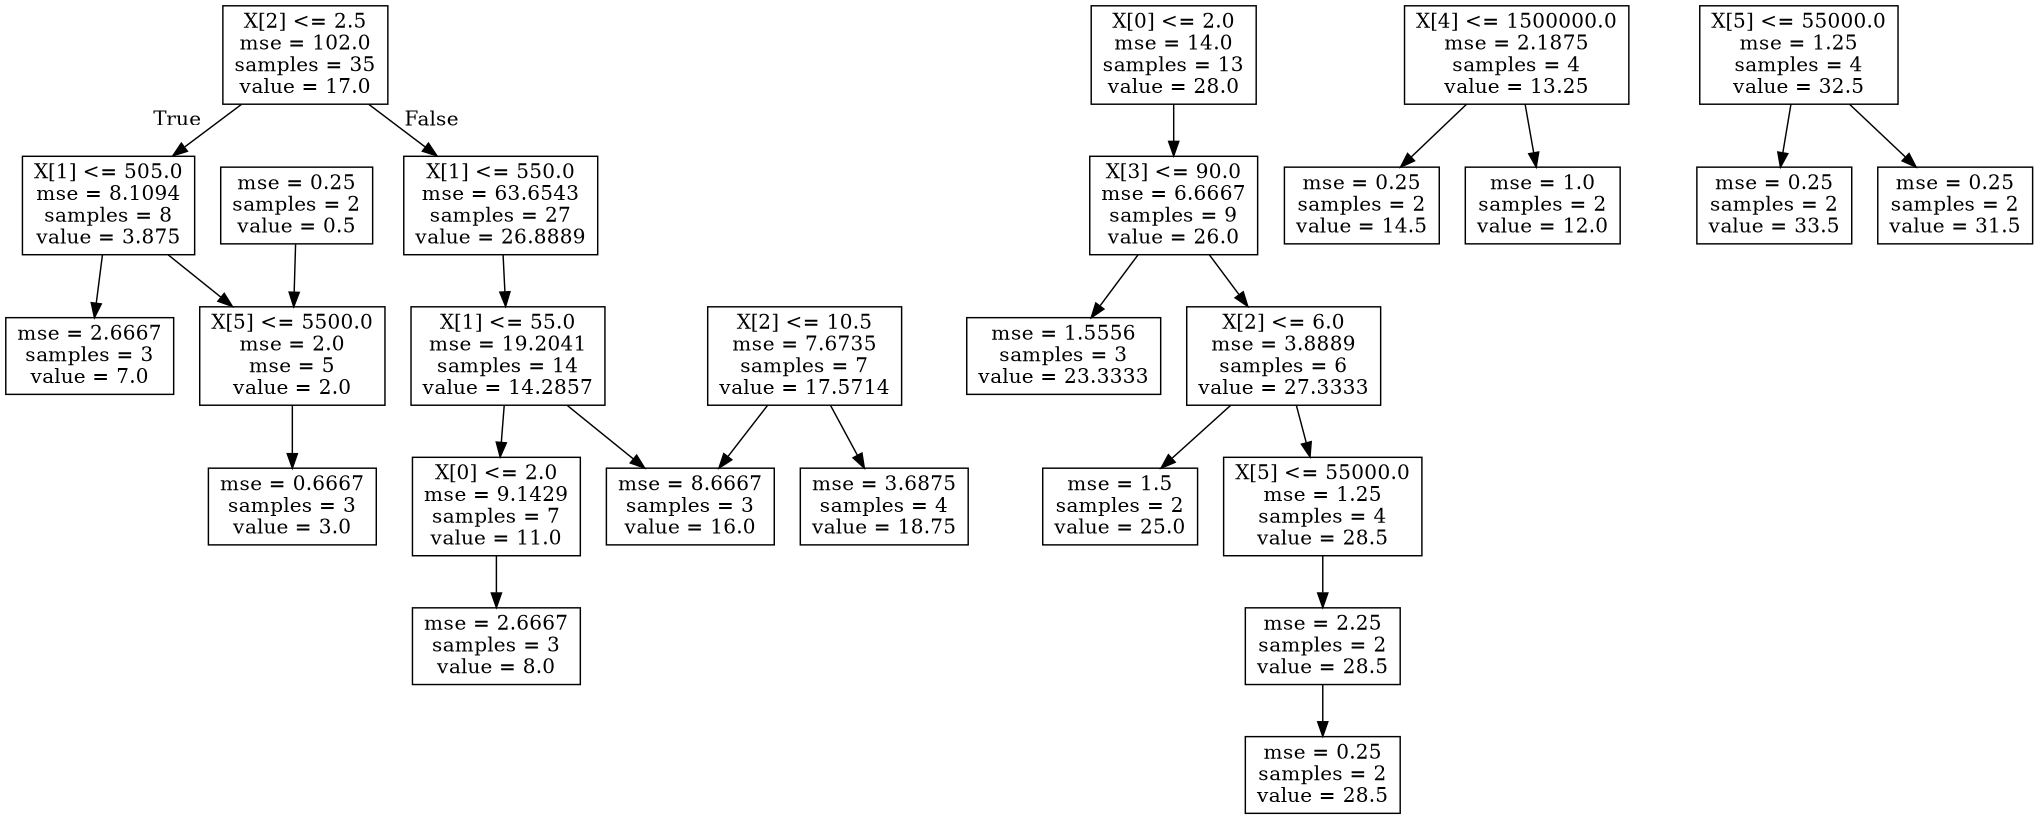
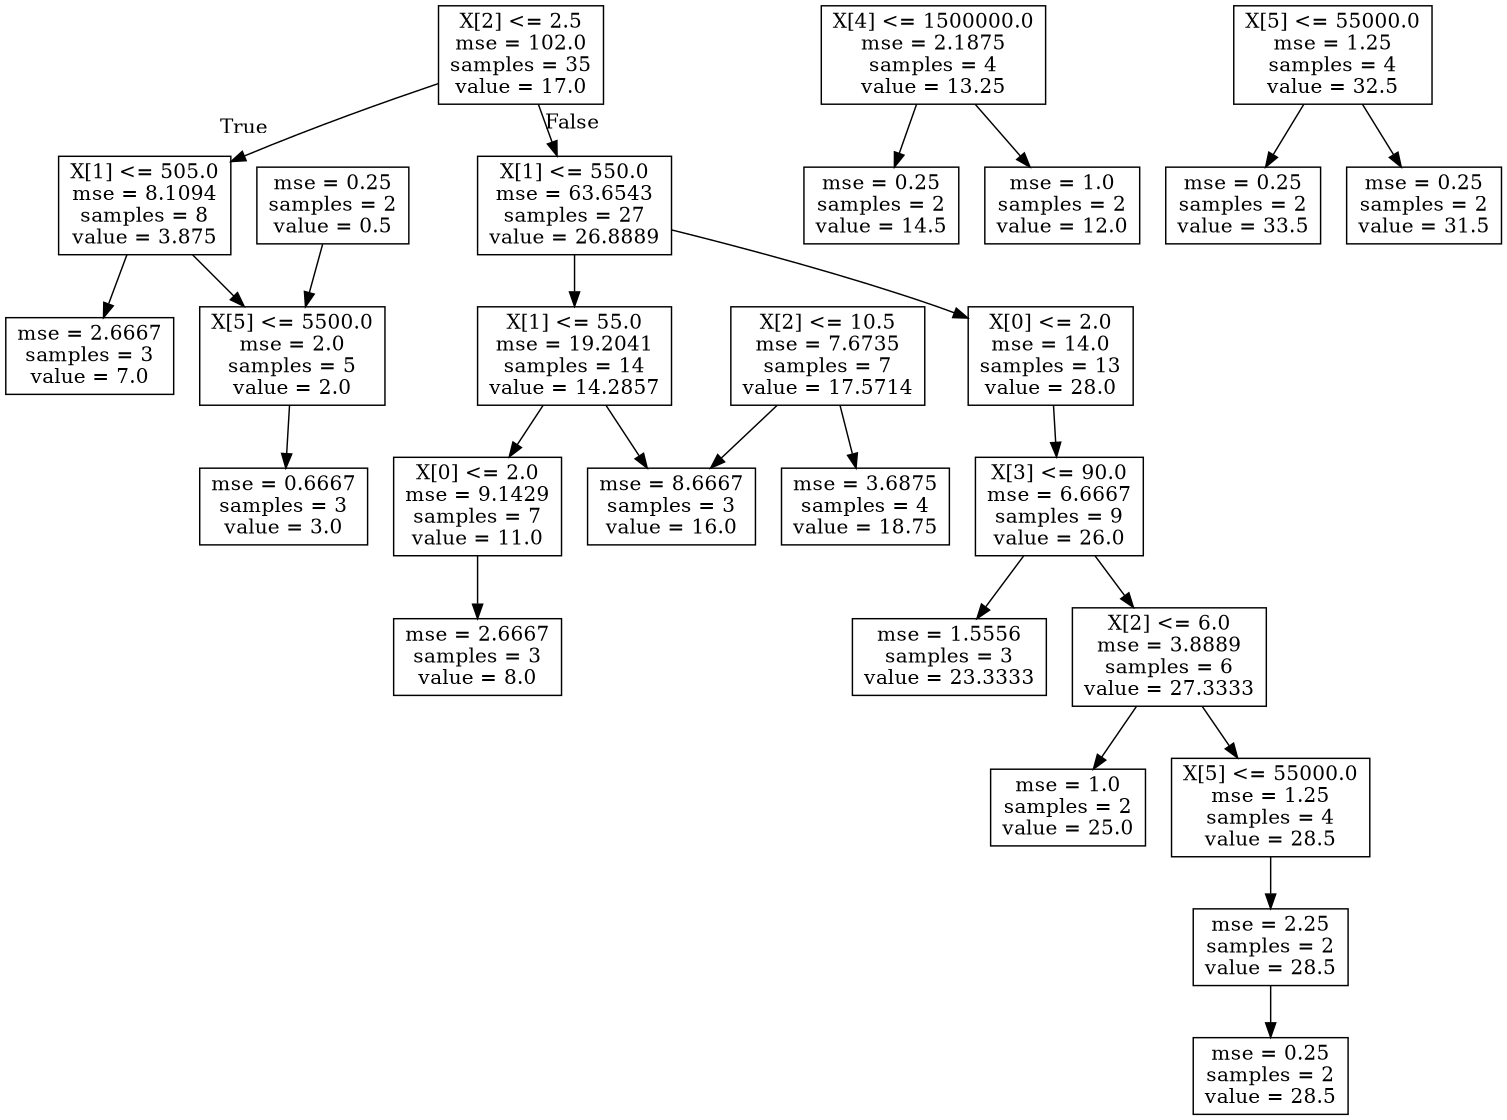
edge "X[1] <= 550.0 mse = 63.6543 samples = 27 value = 26.8889" -> "X[0] <= 2.0 mse = 14.0 samples = 13 value = 28.0": added
node "X[5] <= 5500.0 mse = 2.0 mse = 5 value = 2.0": label "X[5] <= 5500.0 mse = 2.0 mse = 5 value = 2.0" -> "X[5] <= 5500.0 mse = 2.0 samples = 5 value = 2.0"
node "mse = 1.5 samples = 2 value = 25.0": label "mse = 1.5 samples = 2 value = 25.0" -> "mse = 1.0 samples = 2 value = 25.0"
